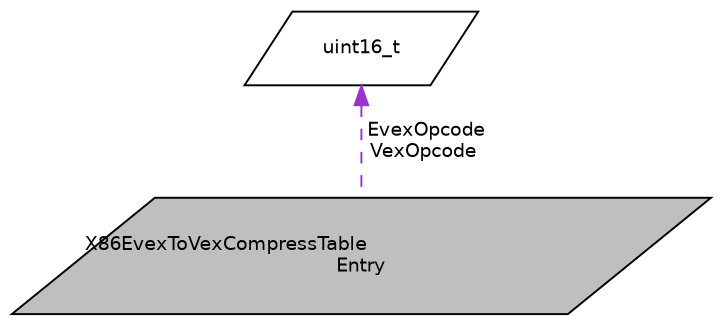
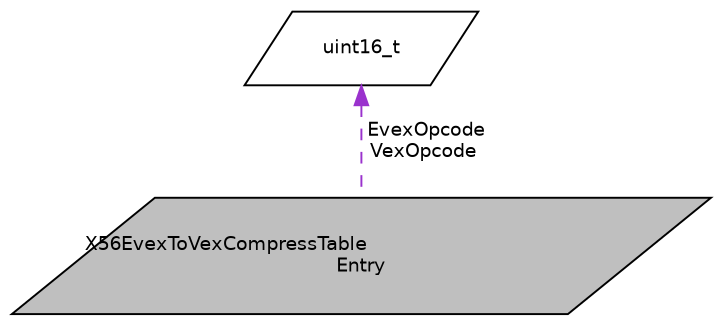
node "X86EvexToVexCompressTable Entry": label "X86EvexToVexCompressTable Entry" -> "X56EvexToVexCompressTable Entry"
